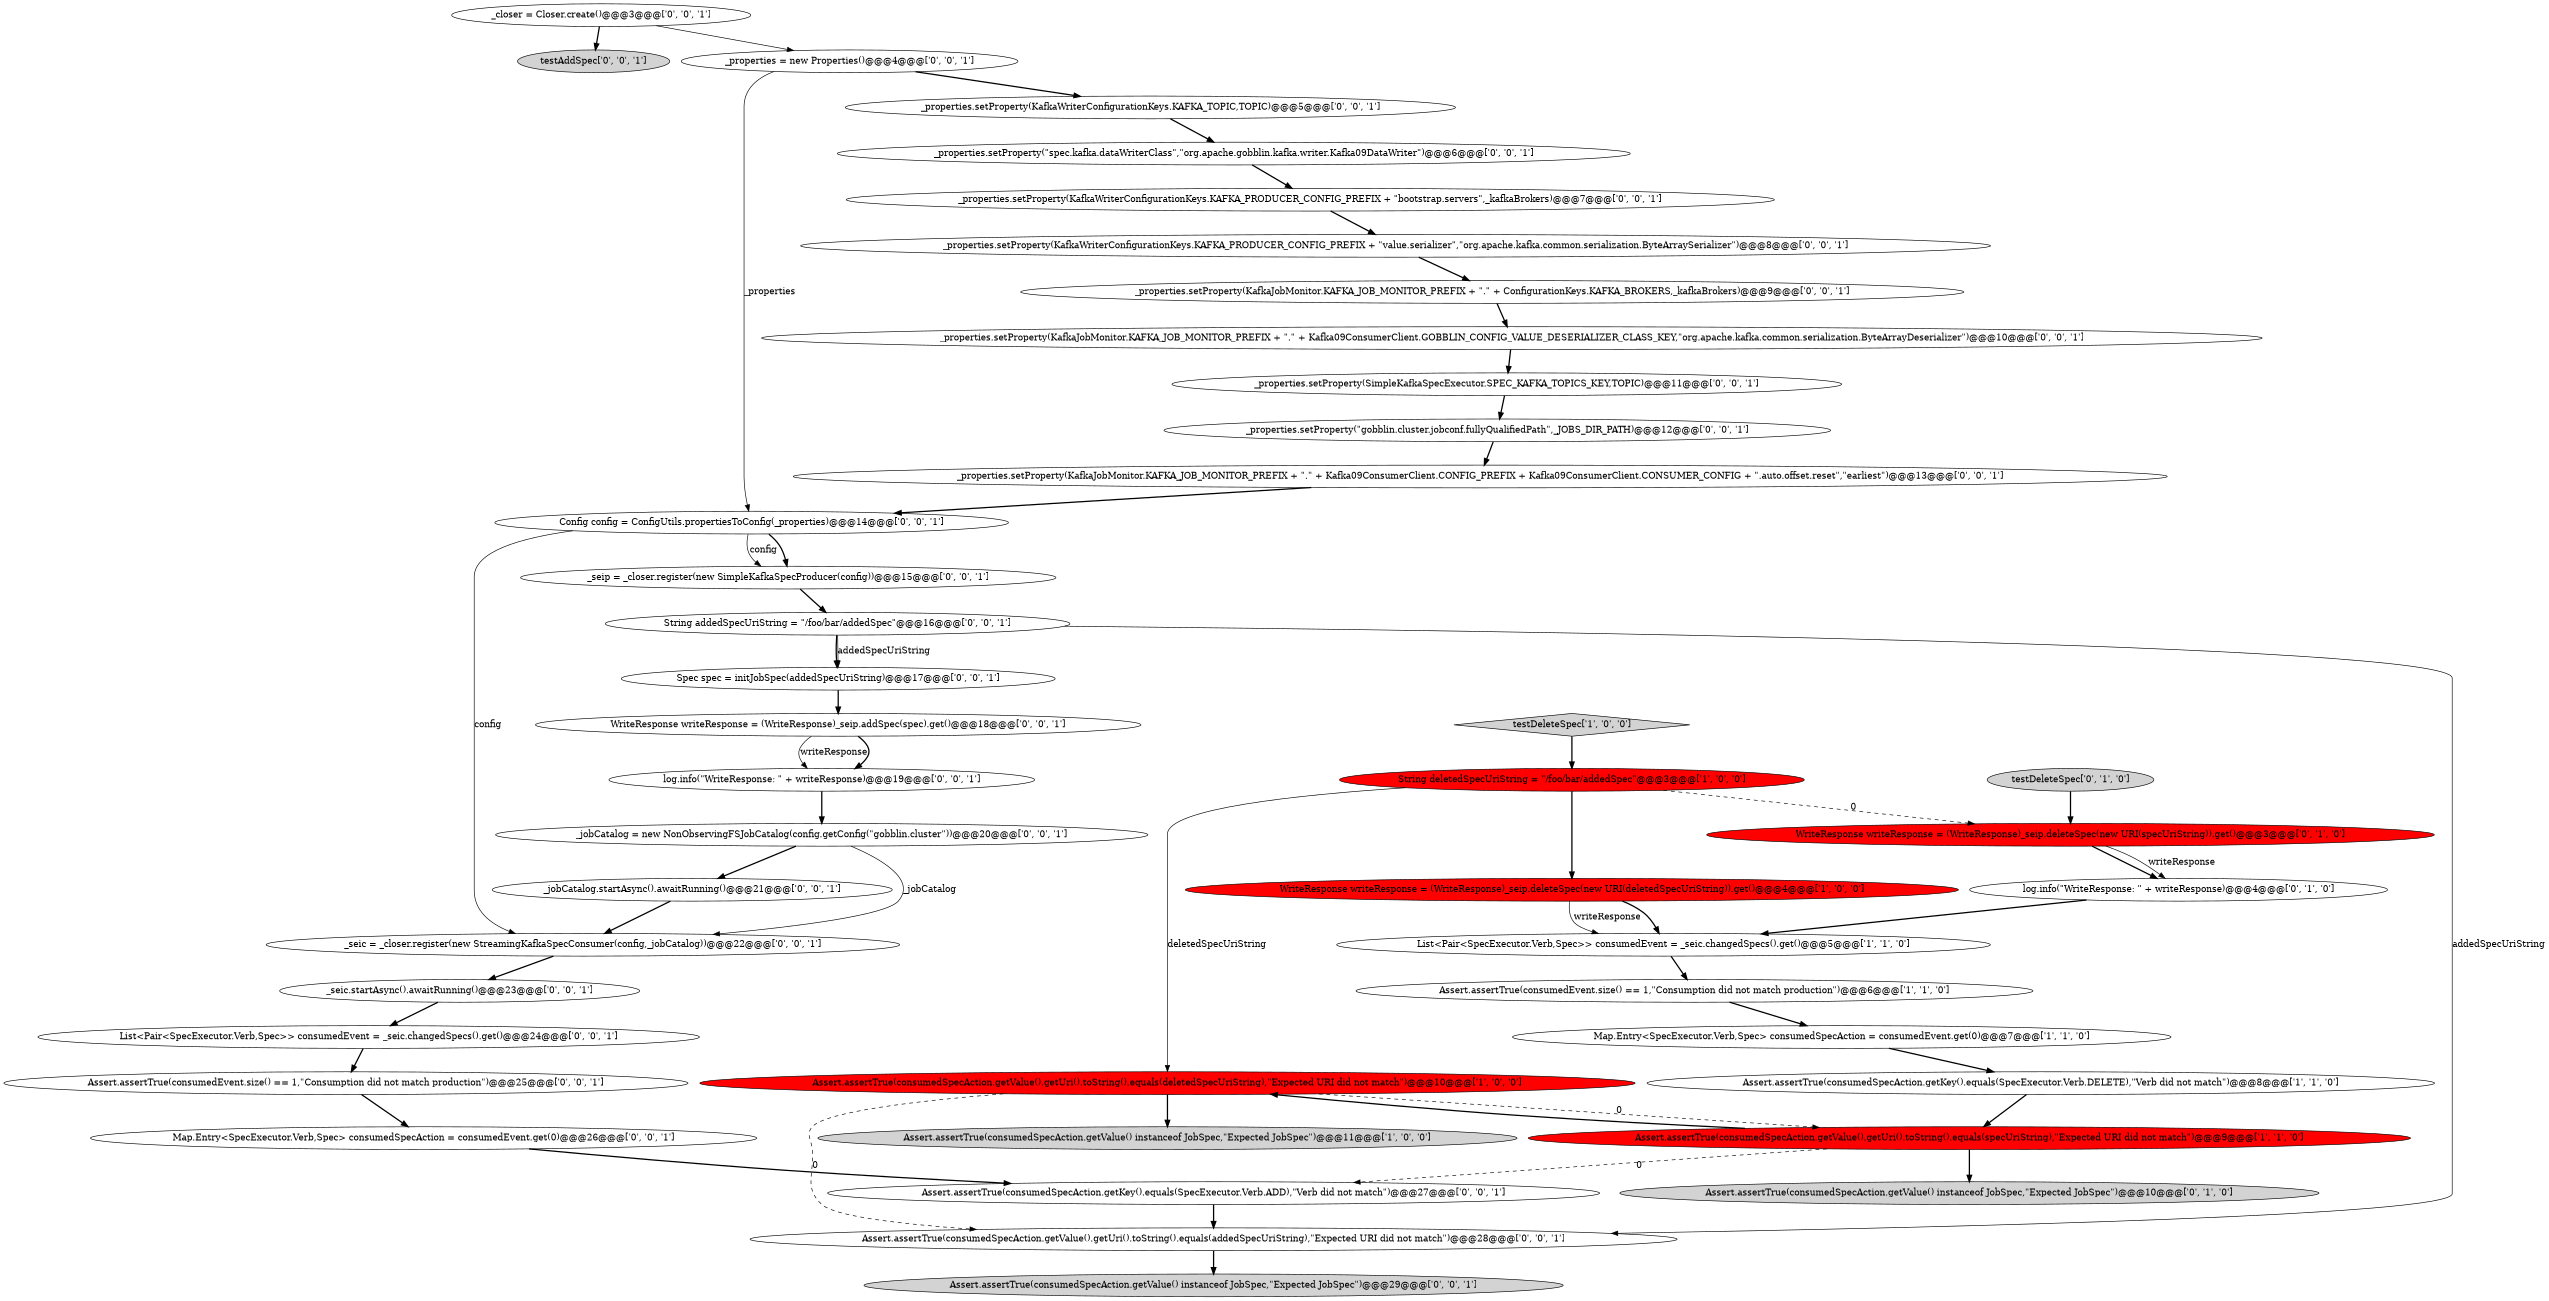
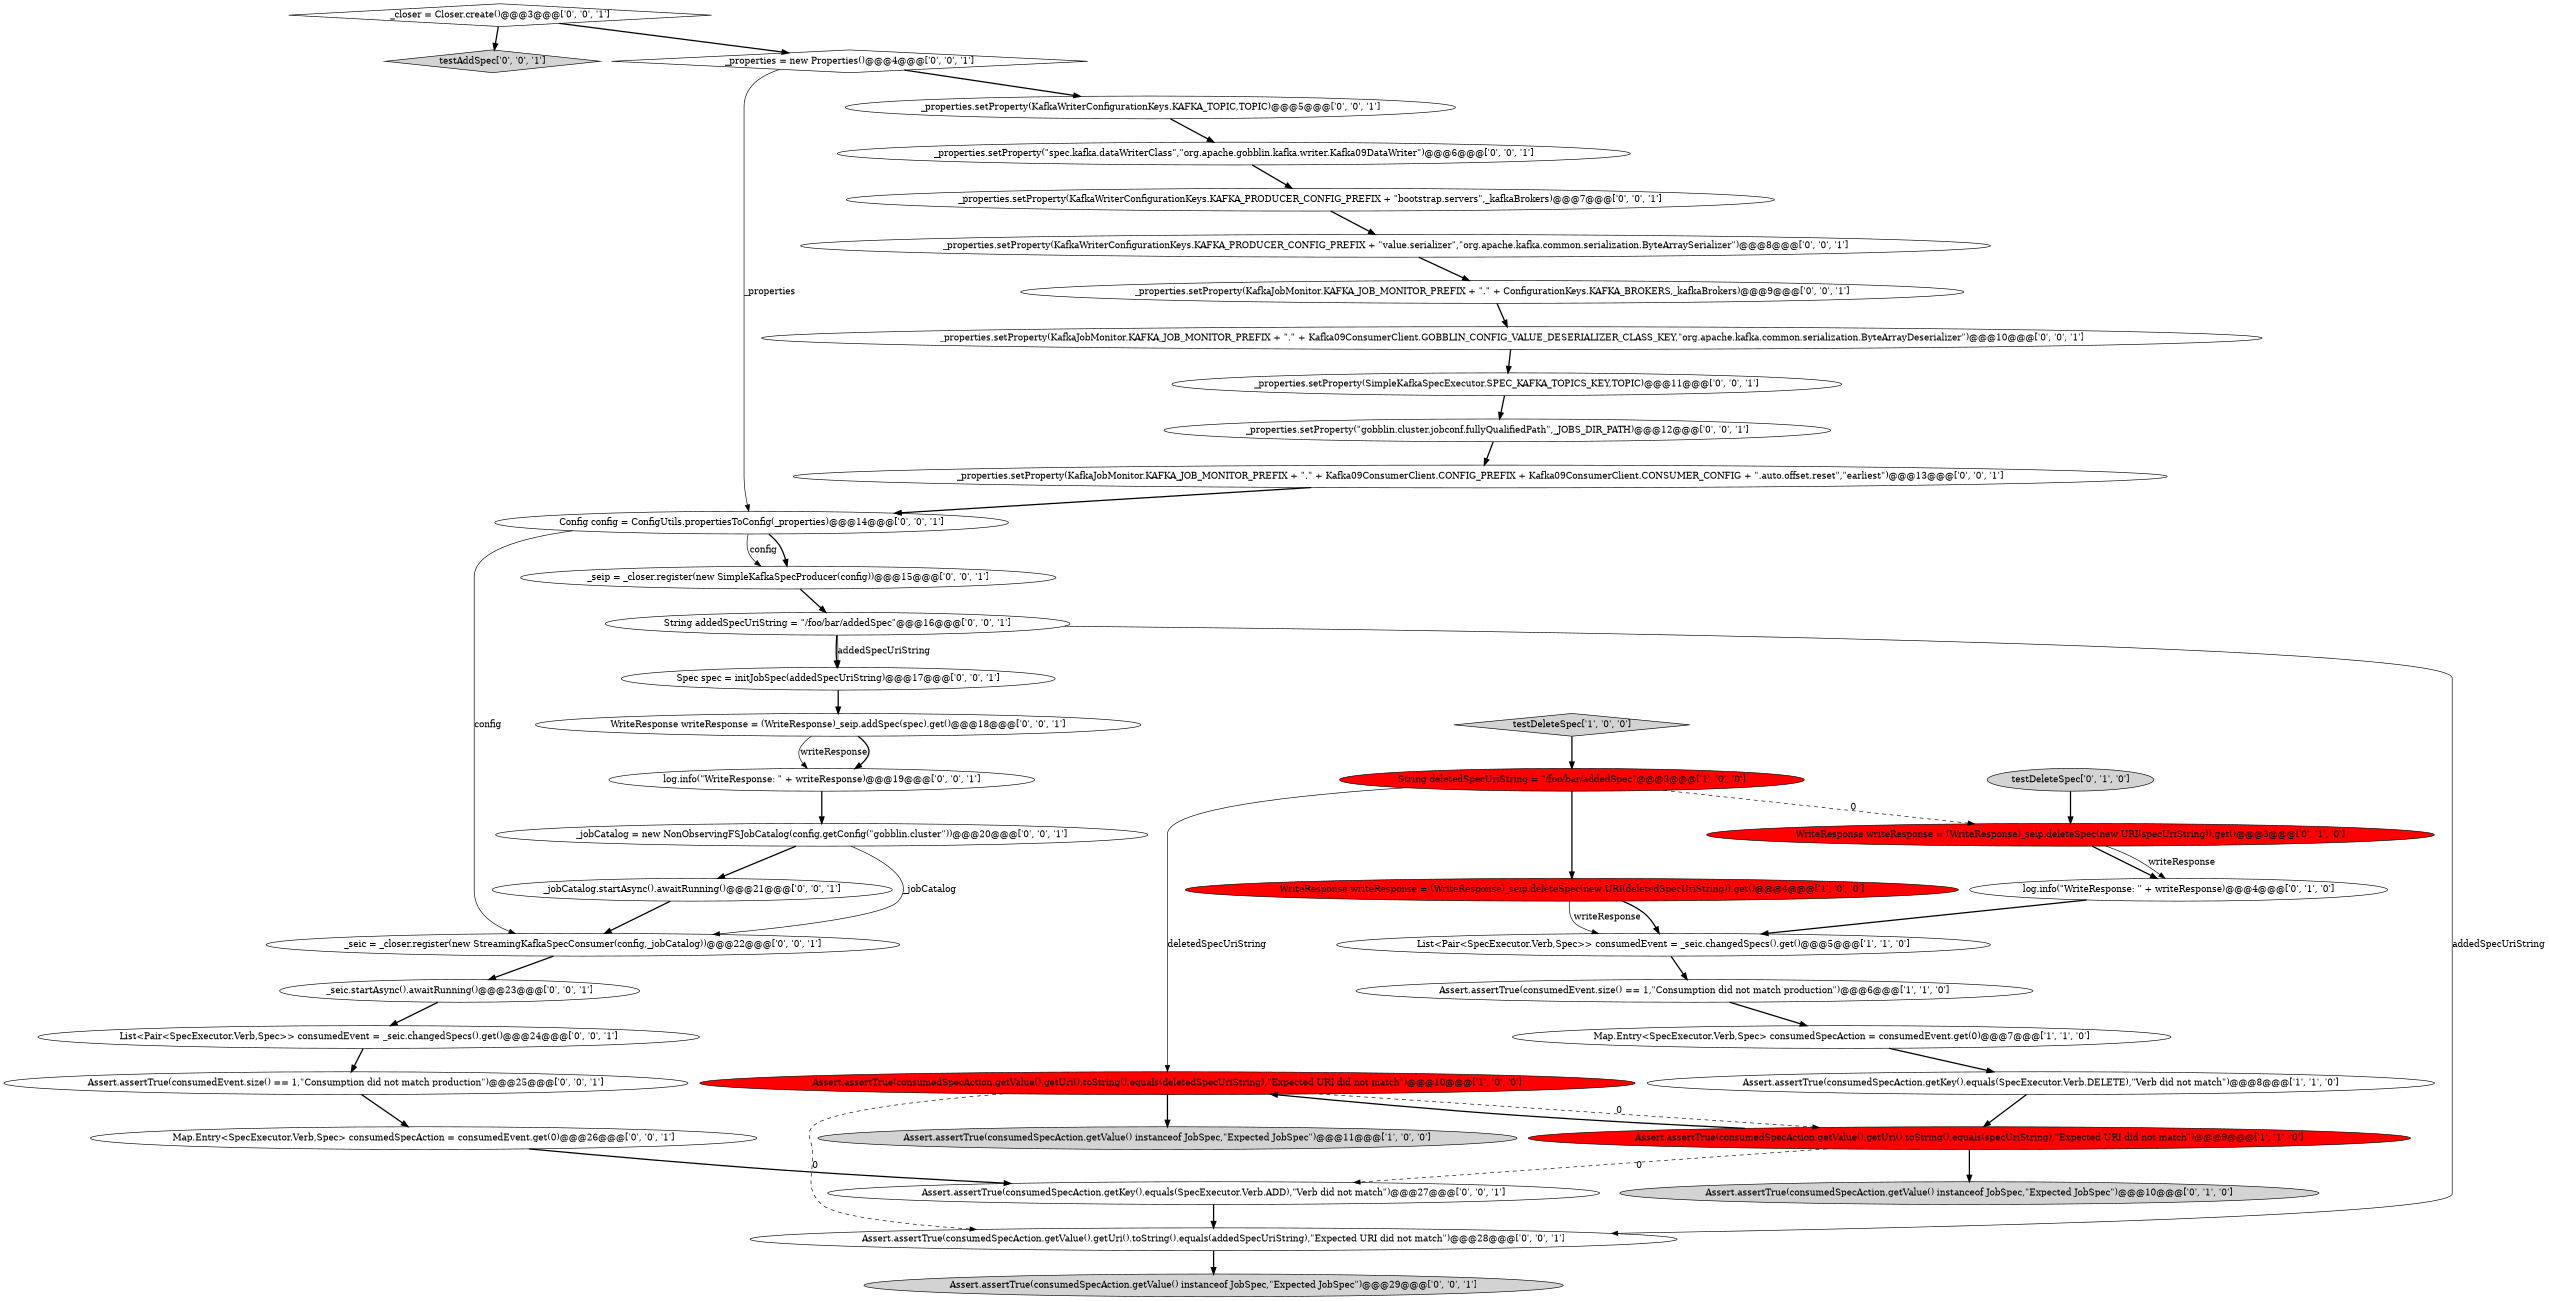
node "_closer = Closer.create()@@@3@@@['0', '0', '1']": shape ellipse -> diamond
edge "_closer = Closer.create()@@@3@@@['0', '0', '1']" -> "_properties = new Properties()@@@4@@@['0', '0', '1']": style solid -> bold
node "testAddSpec['0', '0', '1']": shape ellipse -> diamond
node "_properties = new Properties()@@@4@@@['0', '0', '1']": shape ellipse -> diamond
